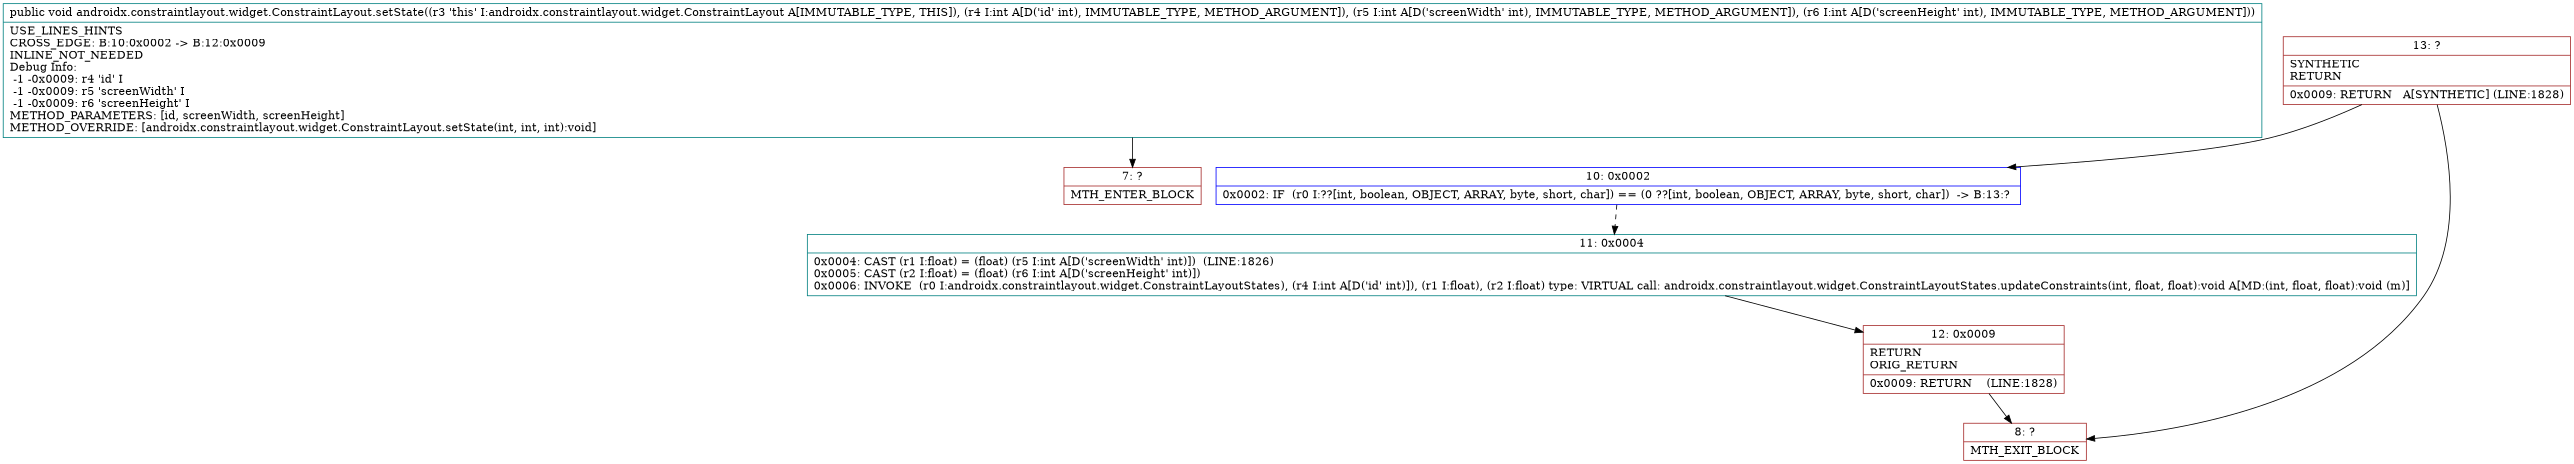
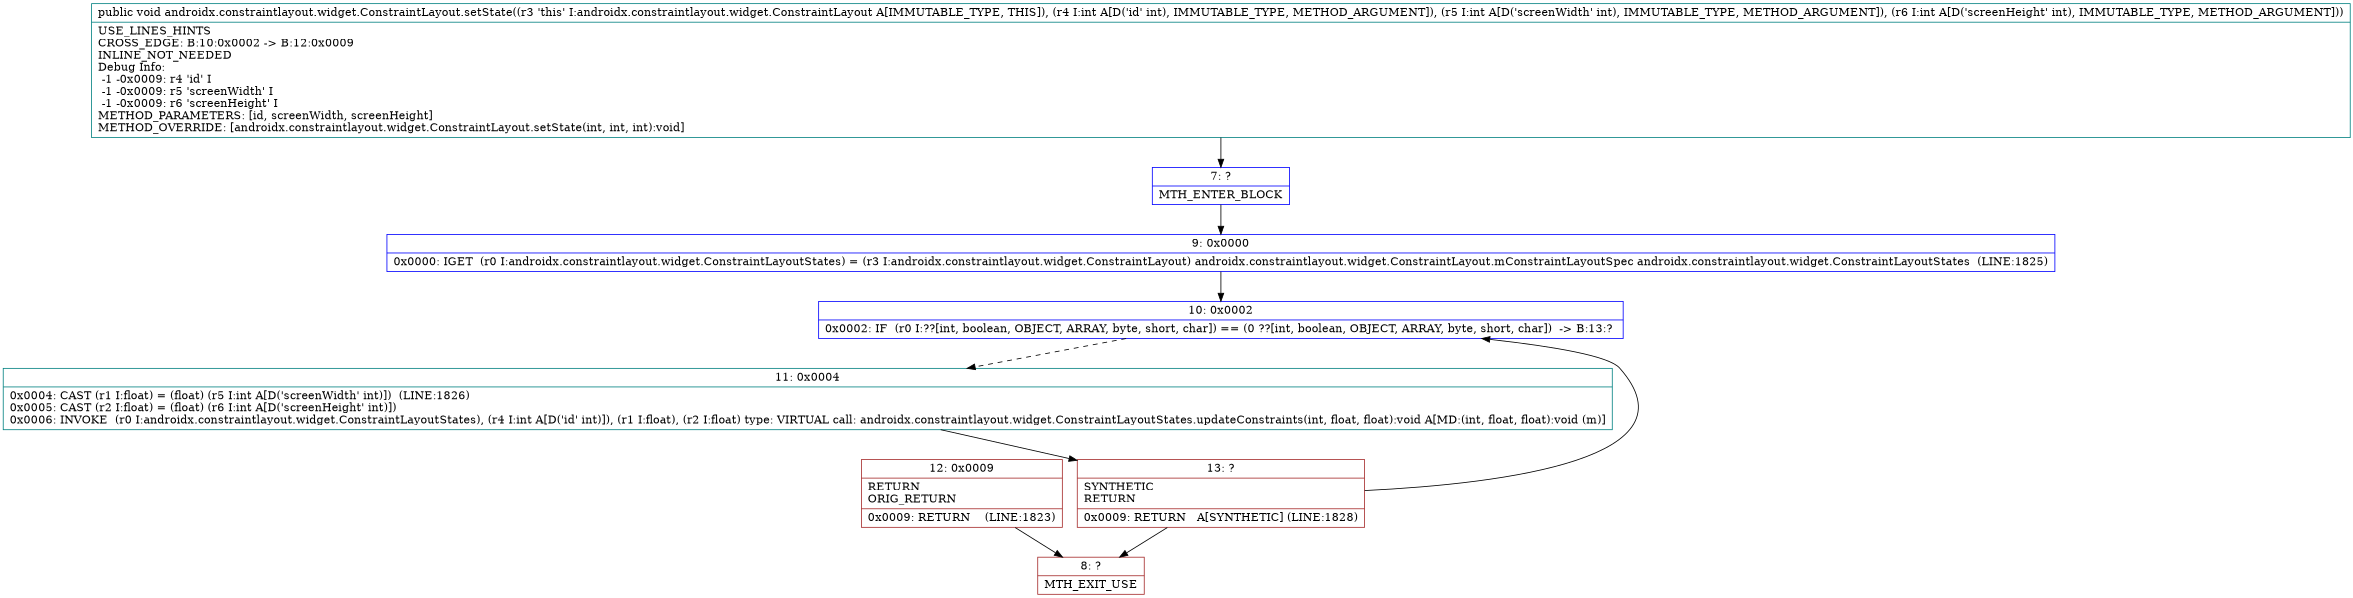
node "7: ?": color brown -> blue
node "9: 0x0000": added
edge "11: 0x0004" -> "12: 0x0009": now "11: 0x0004" -> "13: ?"
node "12: 0x0009": text "0x0009: RETURN    (LINE:1828)" -> "0x0009: RETURN    (LINE:1823)"
node "8: ?": text "MTH_EXIT_BLOCK" -> "MTH_EXIT_USE"
